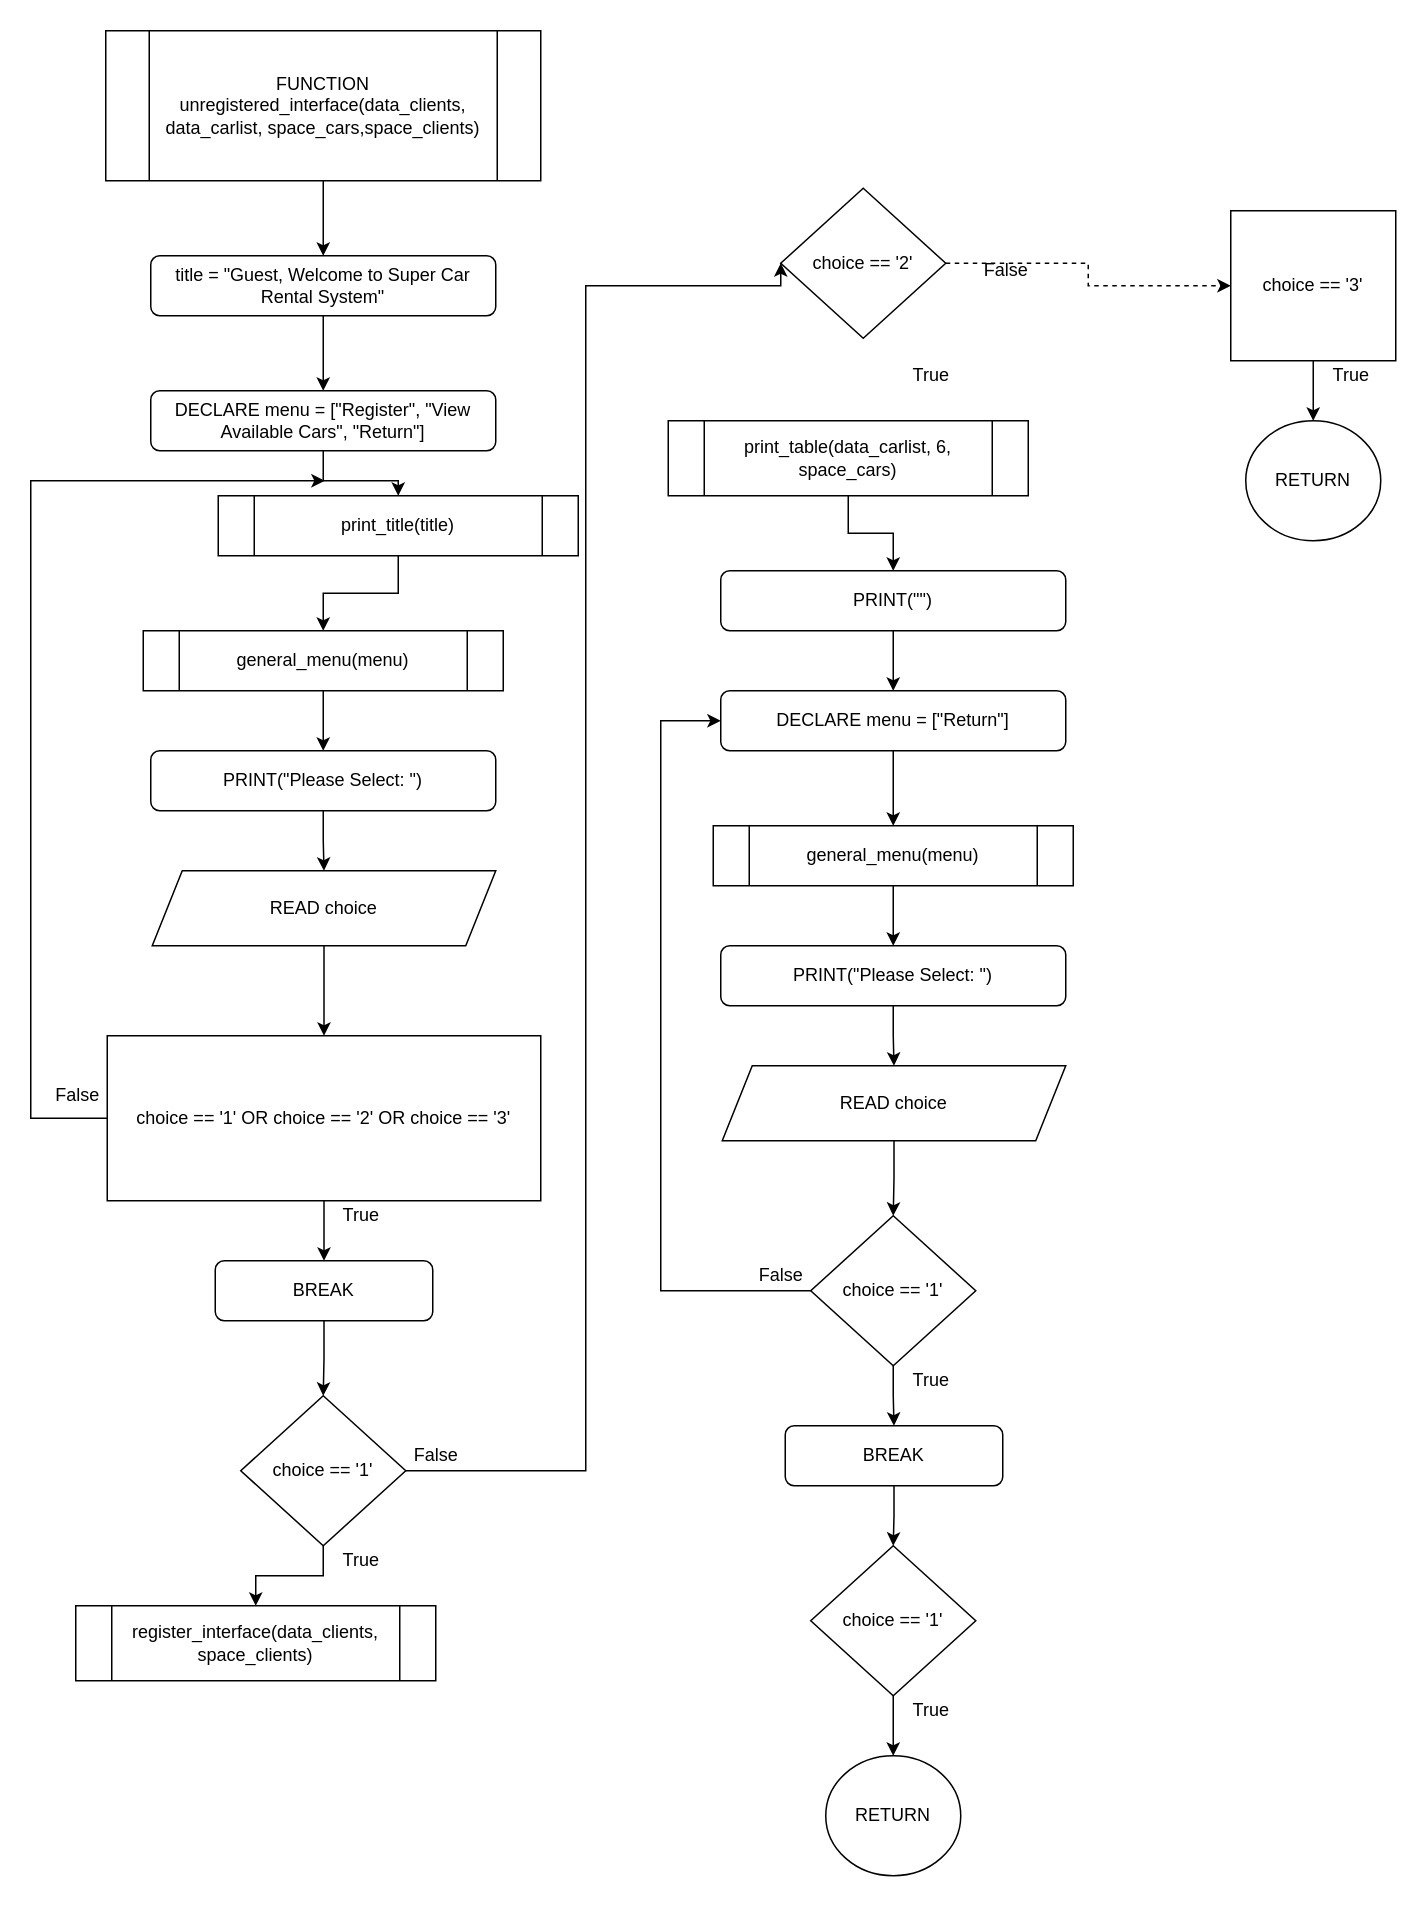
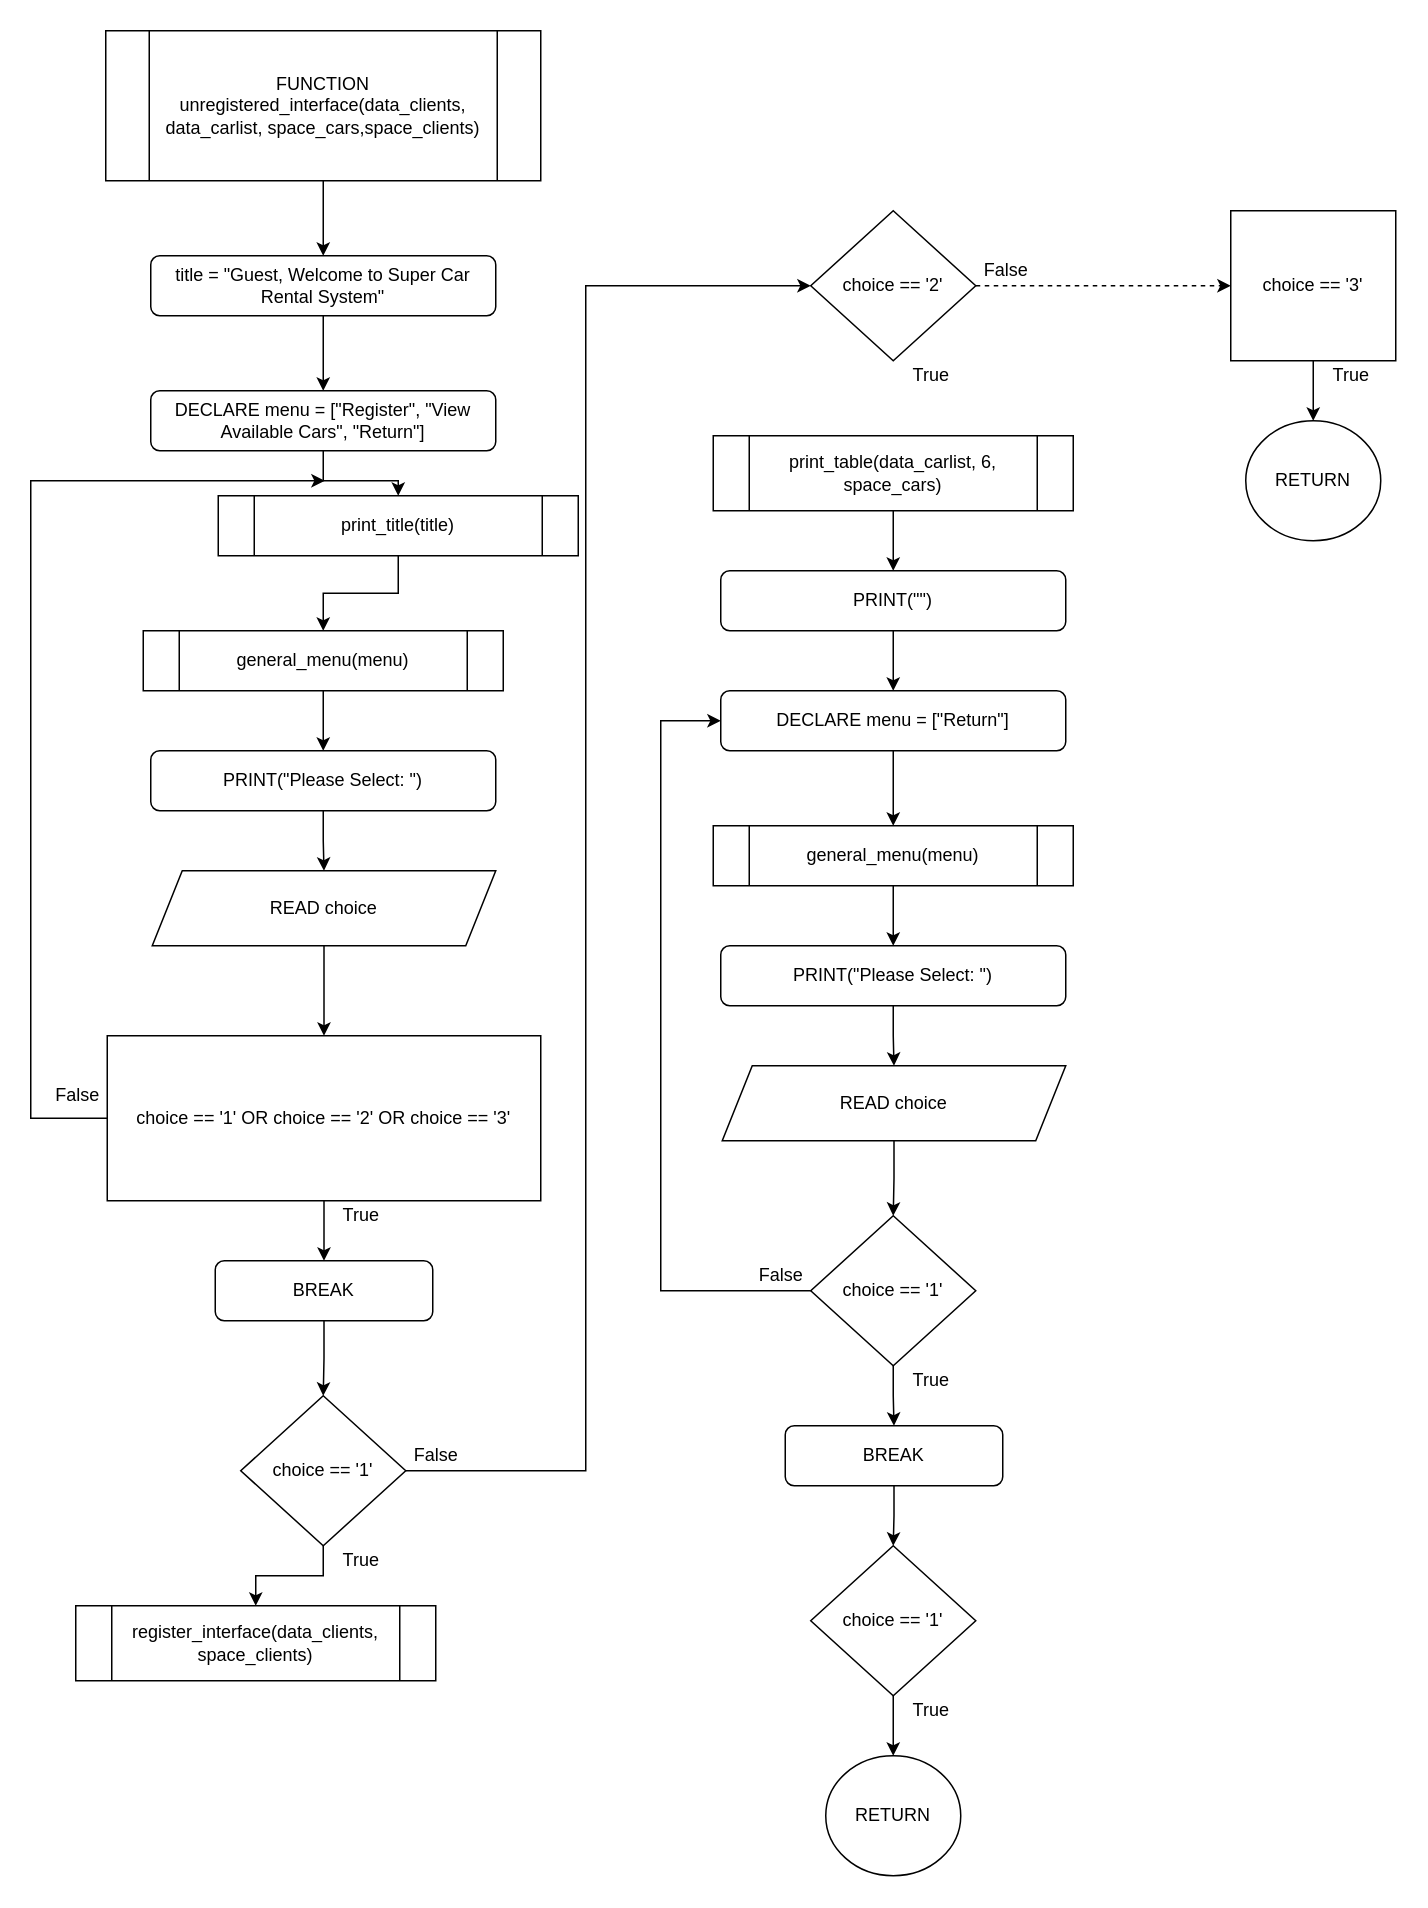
node "choice == '2'": moved (863, 263) -> (893, 286)
node "print_table(data_carlist, 6, space_cars)": moved (848, 458) -> (893, 473)
